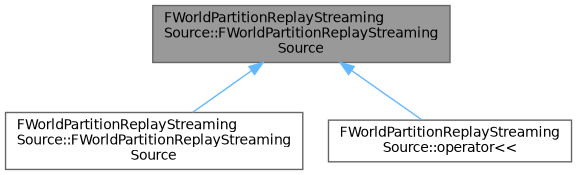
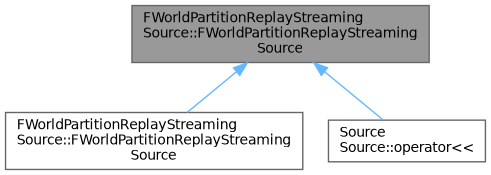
node "FWorldPartitionReplayStreaming Source::operator<<": label "FWorldPartitionReplayStreaming Source::operator<<" -> "Source Source::operator<<"
